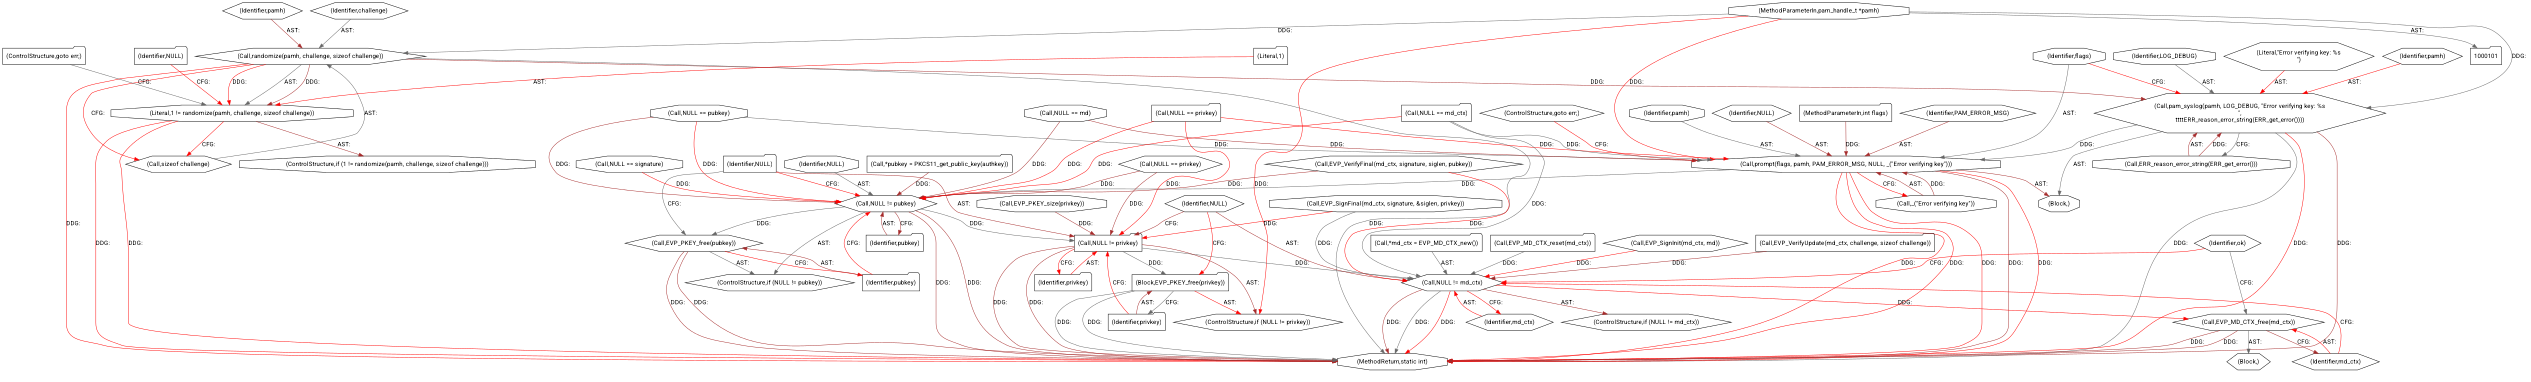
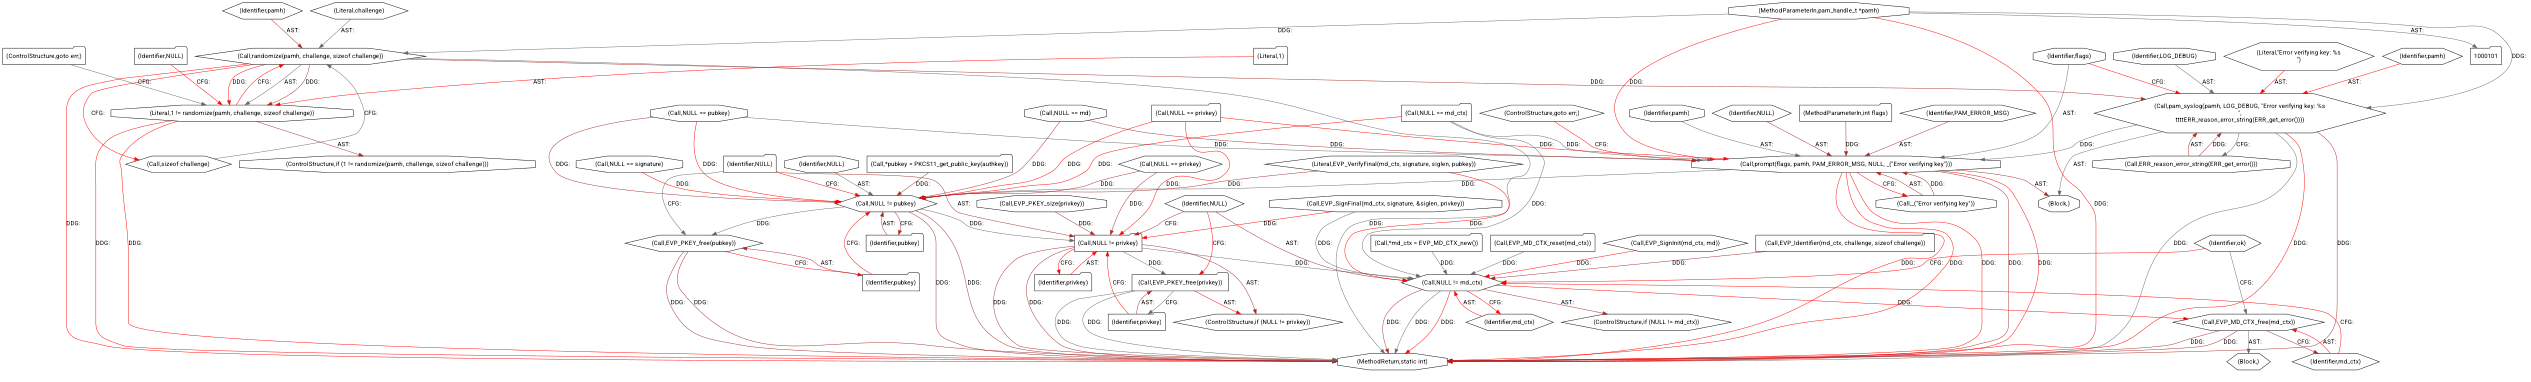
node "(Identifier,challenge)": label "(Identifier,challenge)" -> "(Literal,challenge)"
edge "(MethodParameterIn,pam_handle_t *pamh)" -> "(ControlStructure,if (NULL != privkey))": now "(MethodParameterIn,pam_handle_t *pamh)" -> "(MethodReturn,static int)"
edge "(Call,sizeof challenge)" -> "(Call,randomize(pamh, challenge, sizeof challenge))": label "AST: " -> "CFG: "
edge "(Literal,1 != randomize(pamh, challenge, sizeof challenge))" -> "(Call,sizeof challenge)": now "(Literal,1 != randomize(pamh, challenge, sizeof challenge))" -> "(Call,randomize(pamh, challenge, sizeof challenge))"
node "(Call,EVP_VerifyFinal(md_ctx, signature, siglen, pubkey))": label "(Call,EVP_VerifyFinal(md_ctx, signature, siglen, pubkey))" -> "(Literal,EVP_VerifyFinal(md_ctx, signature, siglen, pubkey))"
node "(Call,EVP_VerifyUpdate(md_ctx, challenge, sizeof challenge))": label "(Call,EVP_VerifyUpdate(md_ctx, challenge, sizeof challenge))" -> "(Call,EVP_Identifier(md_ctx, challenge, sizeof challenge))"
edge "(Call,*md_ctx = EVP_MD_CTX_new())" -> "(Call,NULL != md_ctx)": label "AST: " -> "DDG: "
node "(ControlStructure,if (NULL != pubkey))": removed
node "(Block,EVP_PKEY_free(privkey))": label "(Block,EVP_PKEY_free(privkey))" -> "(Call,EVP_PKEY_free(privkey))"
